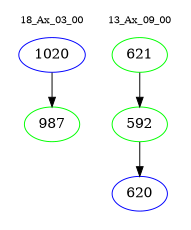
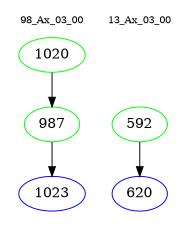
cluster "18_Ax_03_00": label "18_Ax_03_00" -> "98_Ax_03_00"
cluster "13_Ax_09_00": label "13_Ax_09_00" -> "13_Ax_03_00"
node "1020": color blue -> green
node "621": removed
node "1023": added
